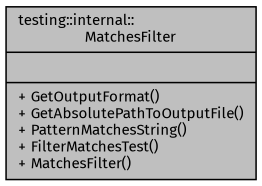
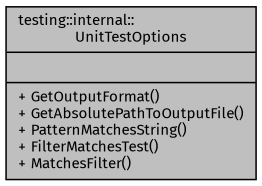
node "testing::internal::": text "MatchesFilter" -> "UnitTestOptions"
